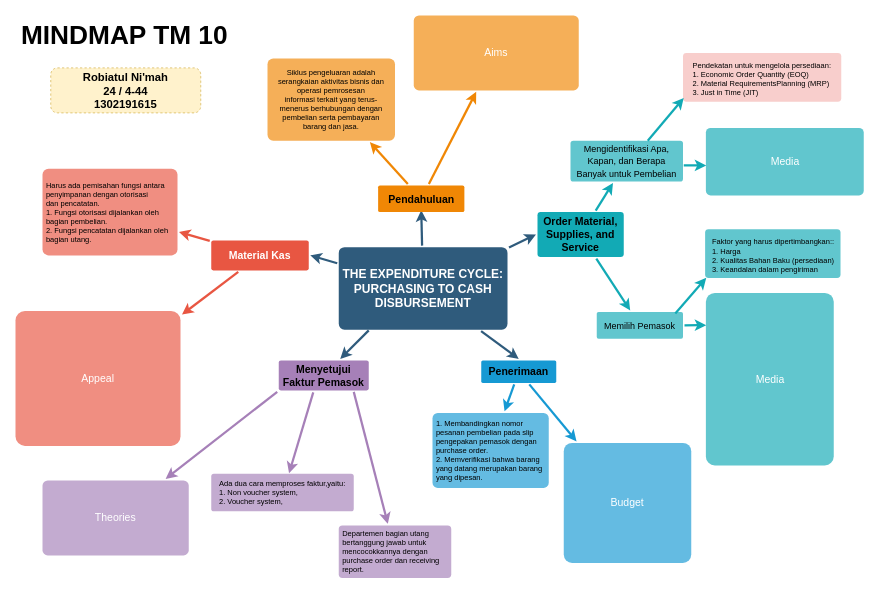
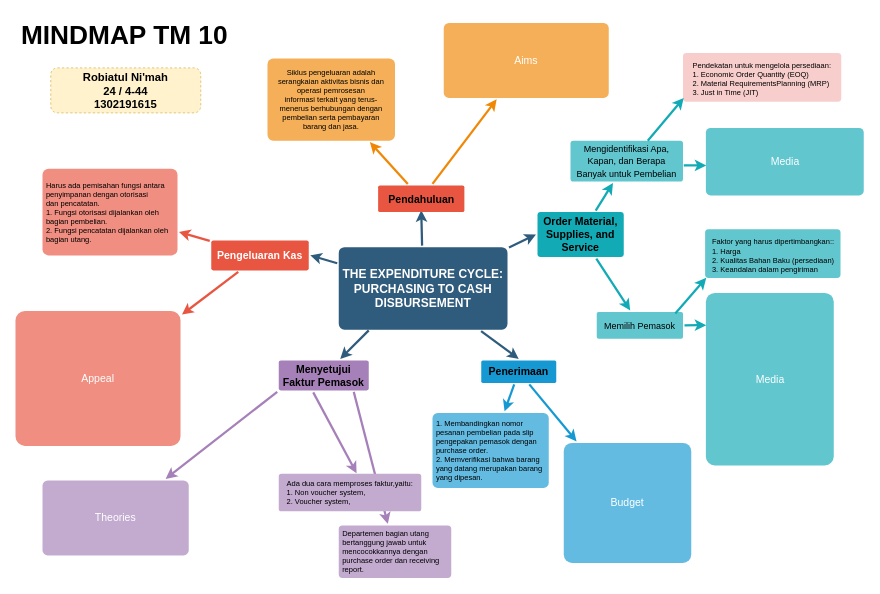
node "Aims": moved (496, 53) -> (526, 60)
node "Pendahuluan": fillcolor #f08705 -> #e85642
node "Material Kas": label "Material Kas" -> "Pengeluaran Kas"
node "Ada dua cara memproses faktur,yaitu: 1. Non voucher system, 2. Voucher system,": moved (282, 493) -> (350, 493)
